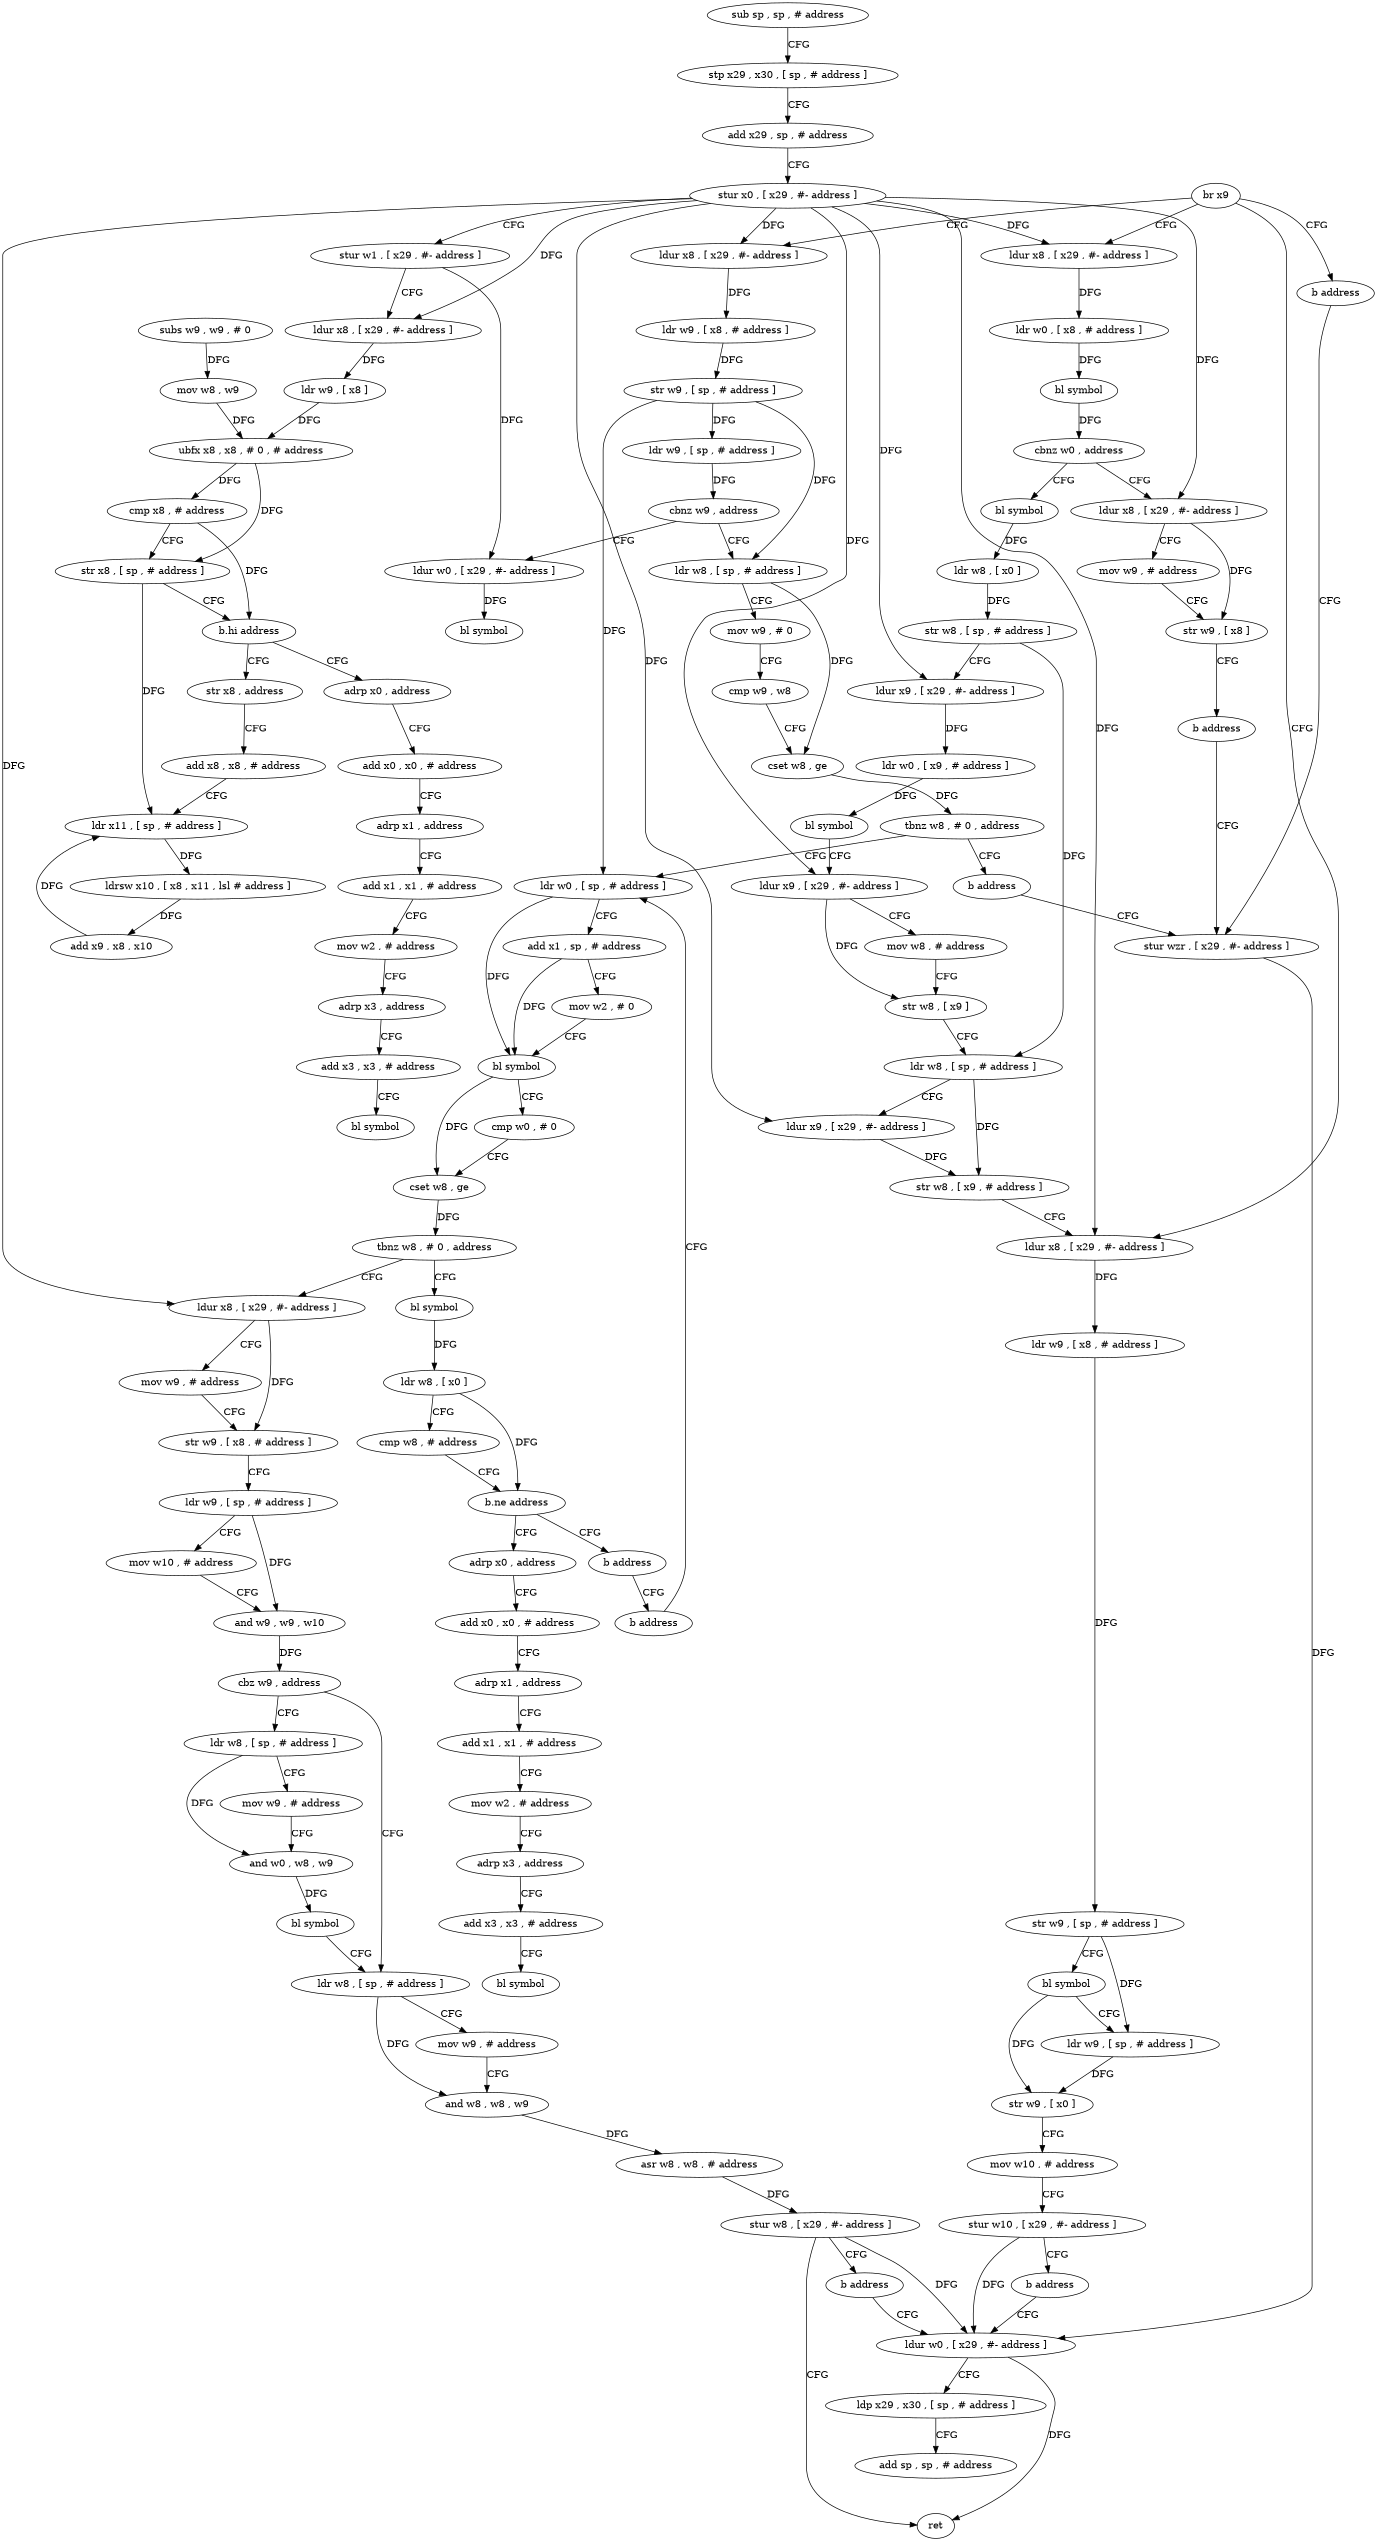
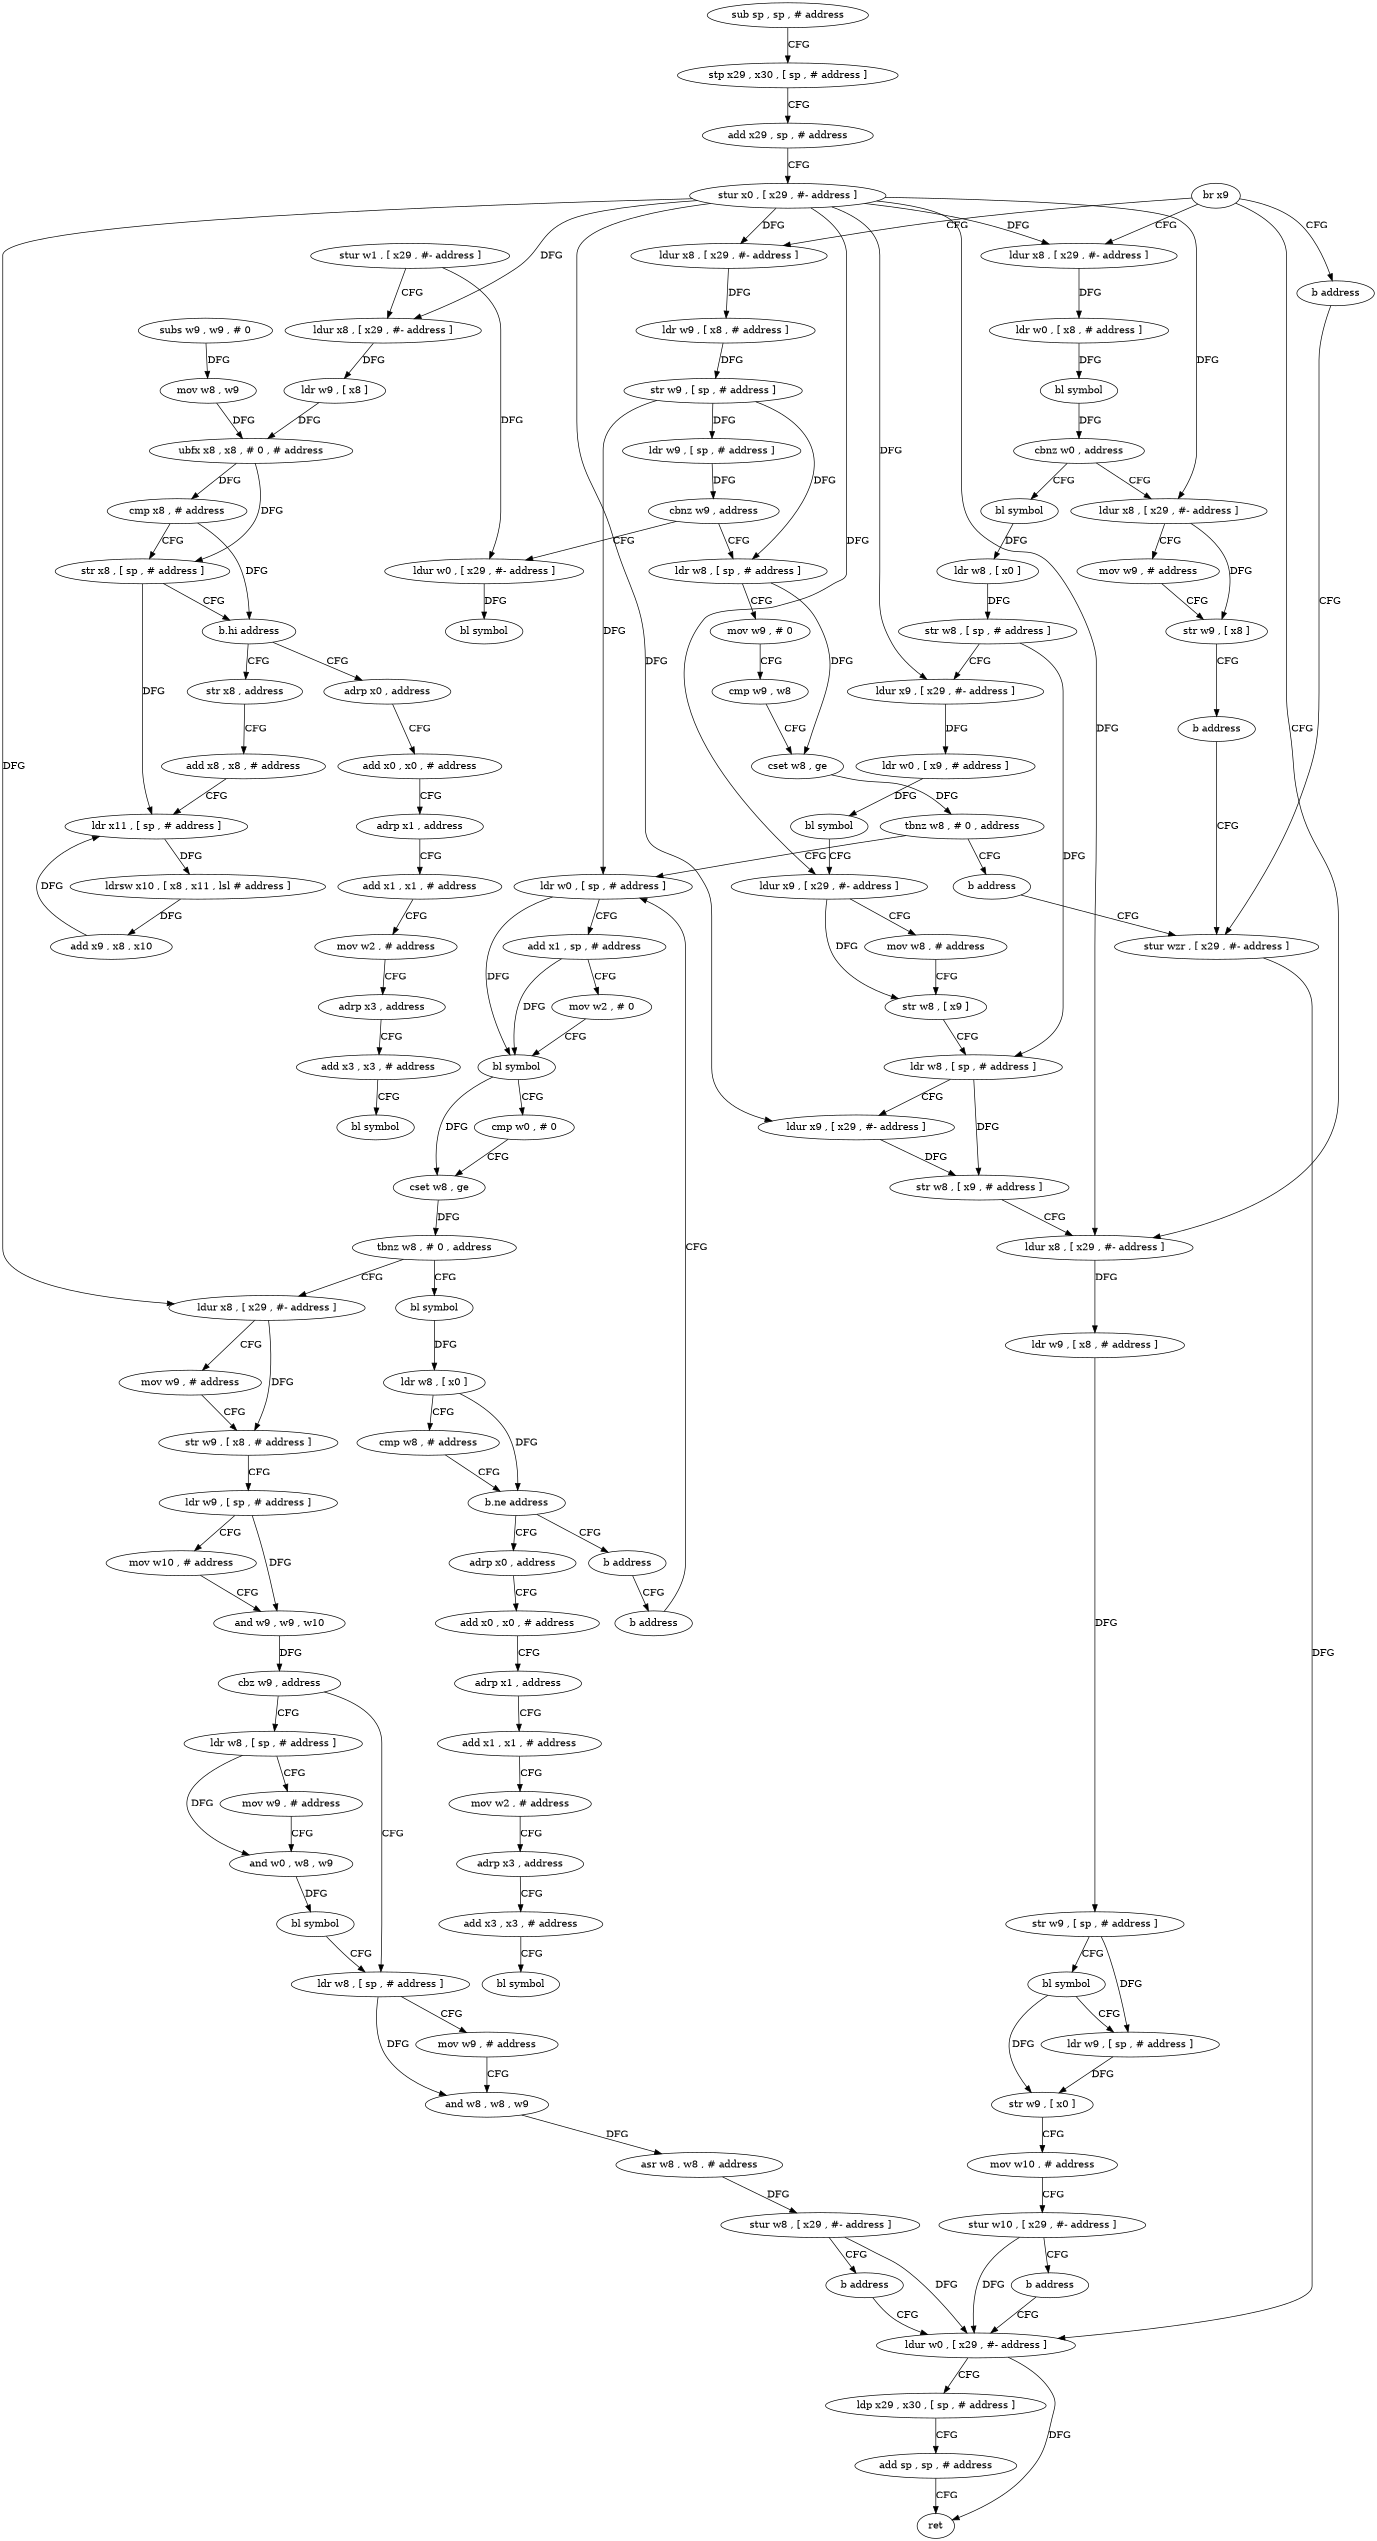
edge "stur x0 , [ x29 , #- address ]" -> "stur w1 , [ x29 , #- address ]": removed, label "CFG"
edge "stur w8 , [ x29 , #- address ]" -> "ret": now "add sp , sp , # address" -> "ret"
